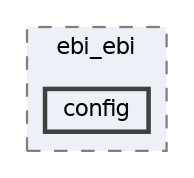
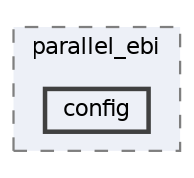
cluster "ebi_ebi": label "ebi_ebi" -> "parallel_ebi"
